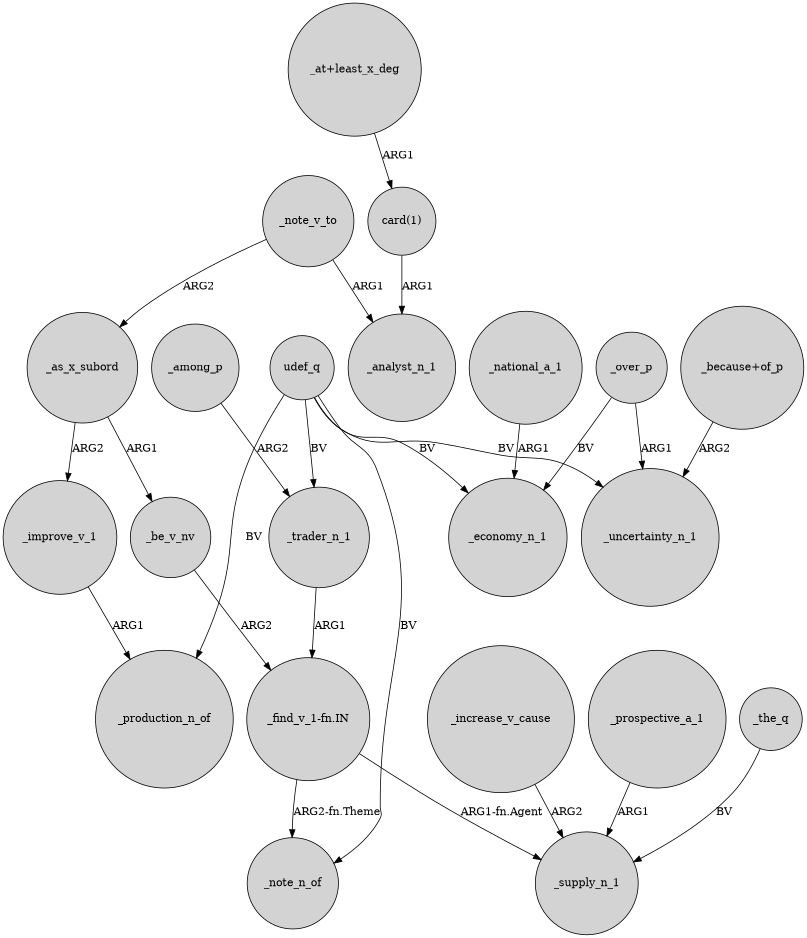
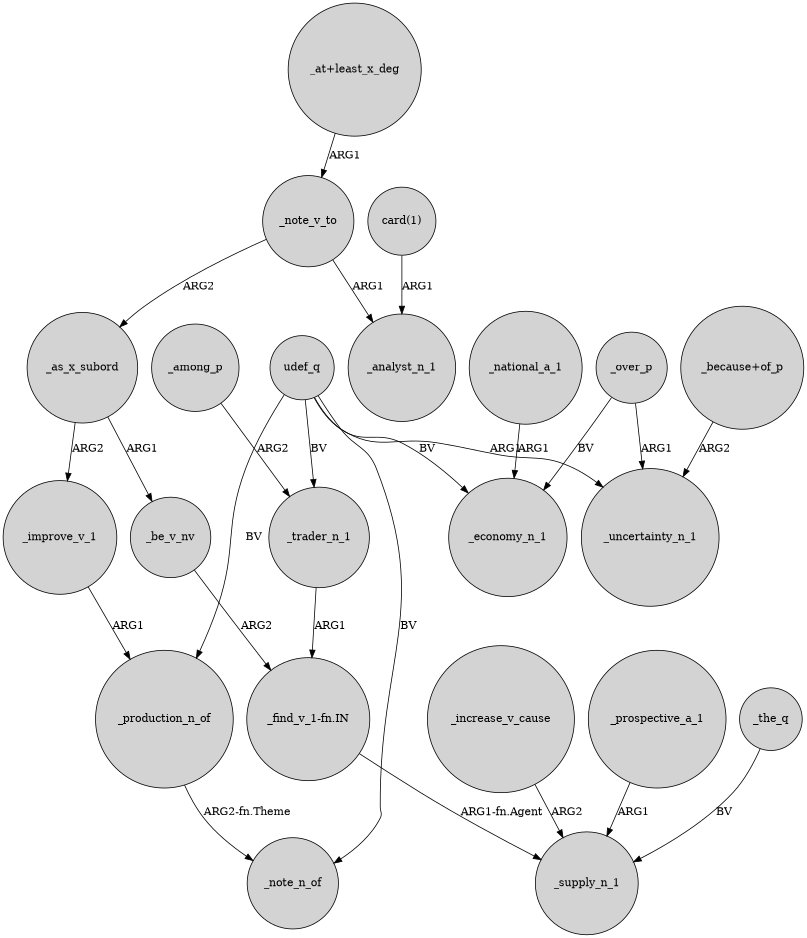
edge "_at+least_x_deg" -> "card(1)": now "_at+least_x_deg" -> "_note_v_to"
edge "udef_q" -> "_uncertainty_n_1": label "BV" -> "ARG1"
edge "_find_v_1-fn.IN" -> "_note_n_of": now "_production_n_of" -> "_note_n_of"
